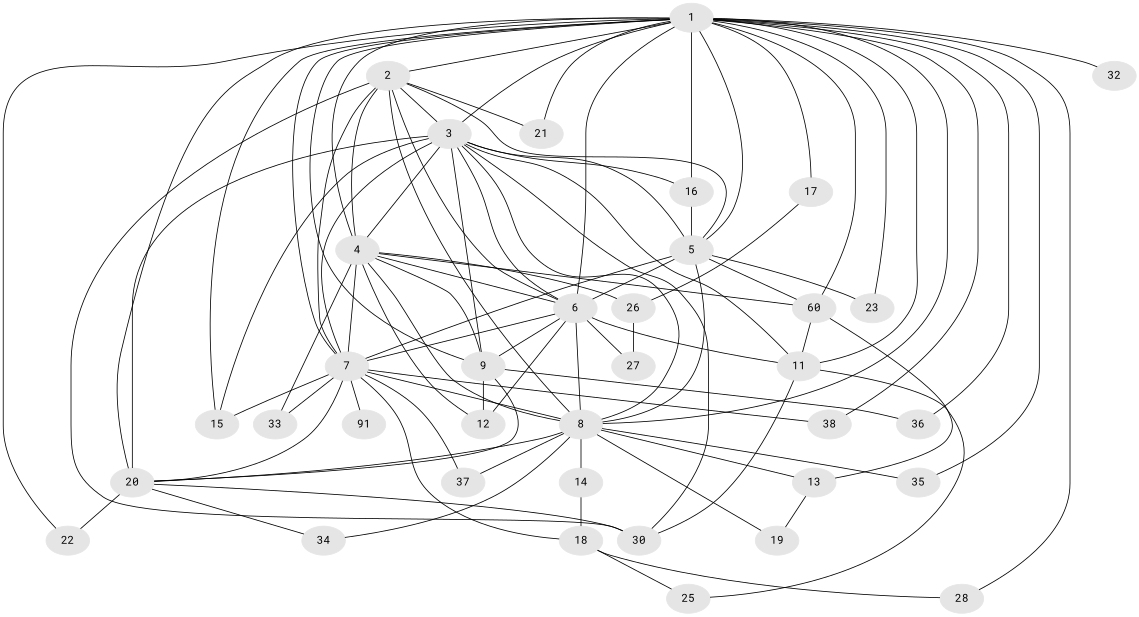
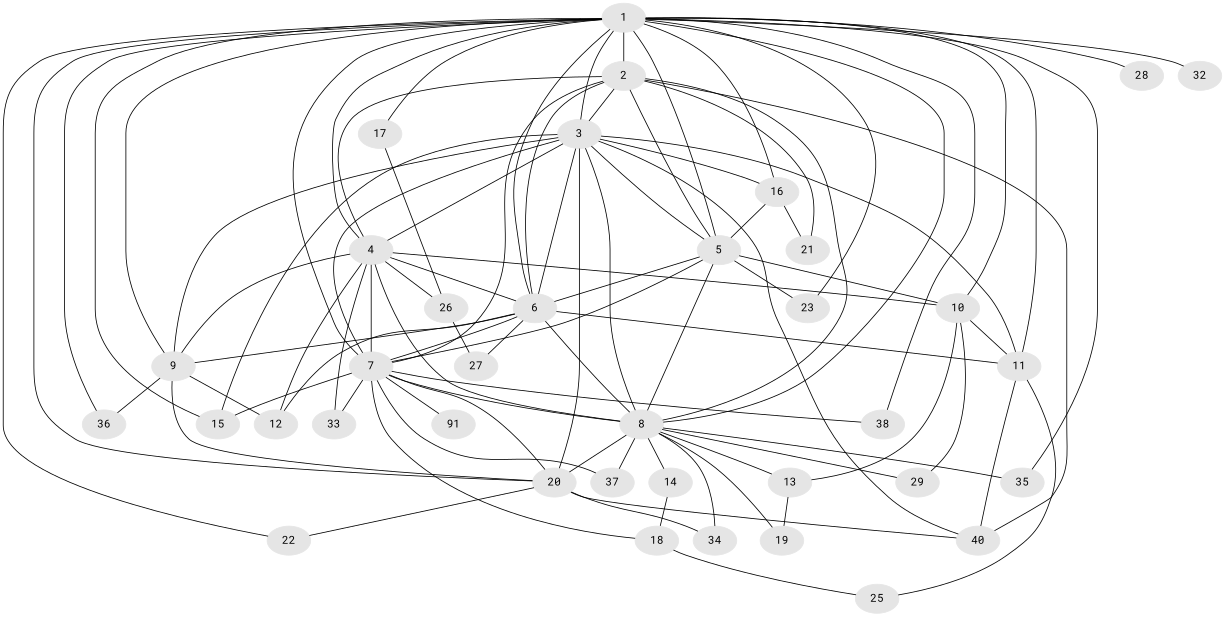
edge "1" -- "21": now "16" -- "21"
node "60": label "60" -> "10"
node "29": added
node "30": label "30" -> "40"
edge "18" -- "28": removed
